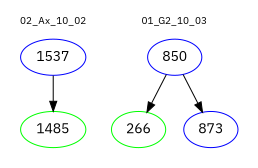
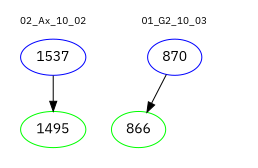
node "850": label "850" -> "870"
node "1485": label "1485" -> "1495"
node "266": label "266" -> "866"
node "873": removed
